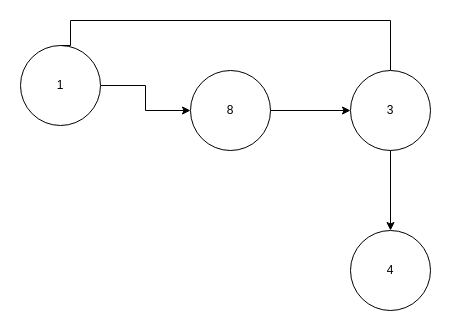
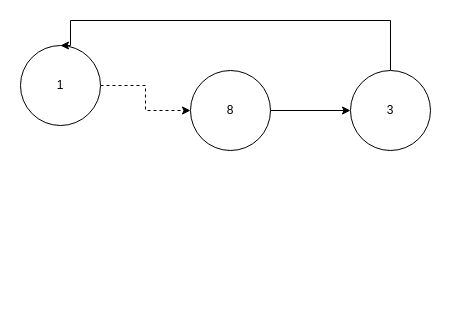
edge "1" -- "3": arrowhead none -> classic
edge "1" -> "8": style solid -> dashed
edge "3" -> "4": removed
node "4": removed
